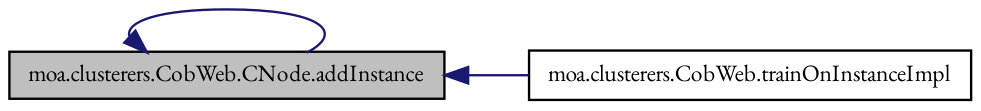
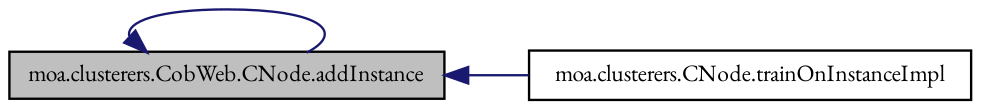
node "moa.clusterers.CobWeb.trainOnInstanceImpl": label "moa.clusterers.CobWeb.trainOnInstanceImpl" -> "moa.clusterers.CNode.trainOnInstanceImpl"
